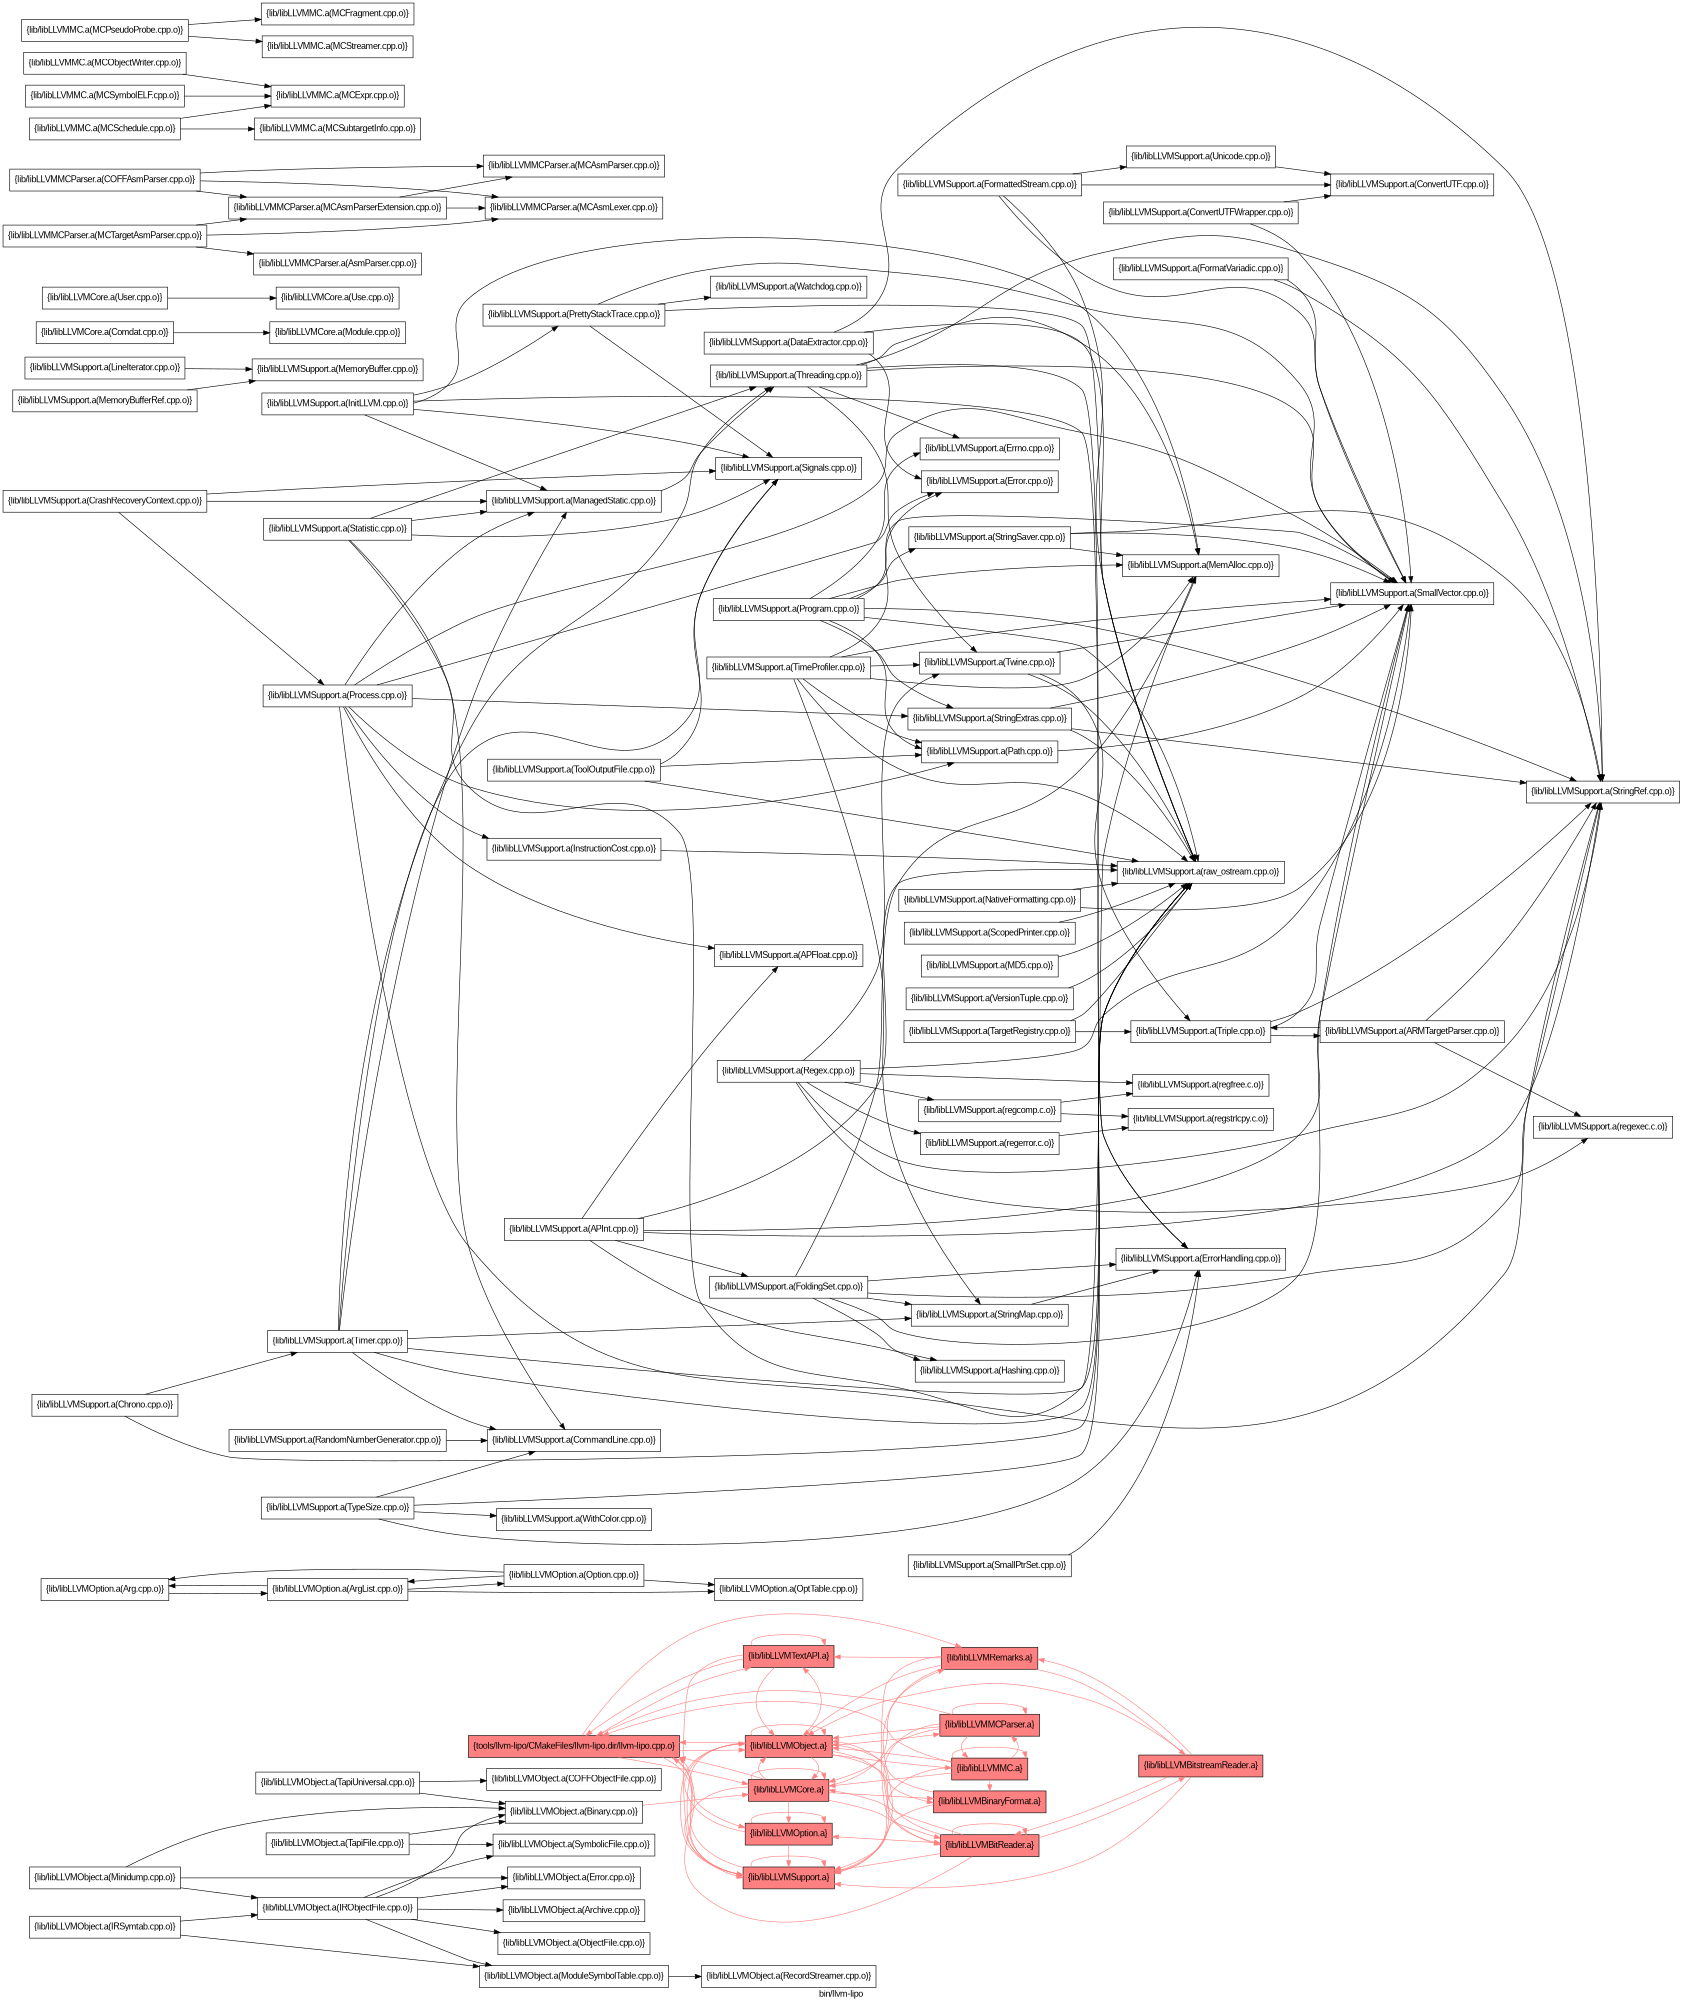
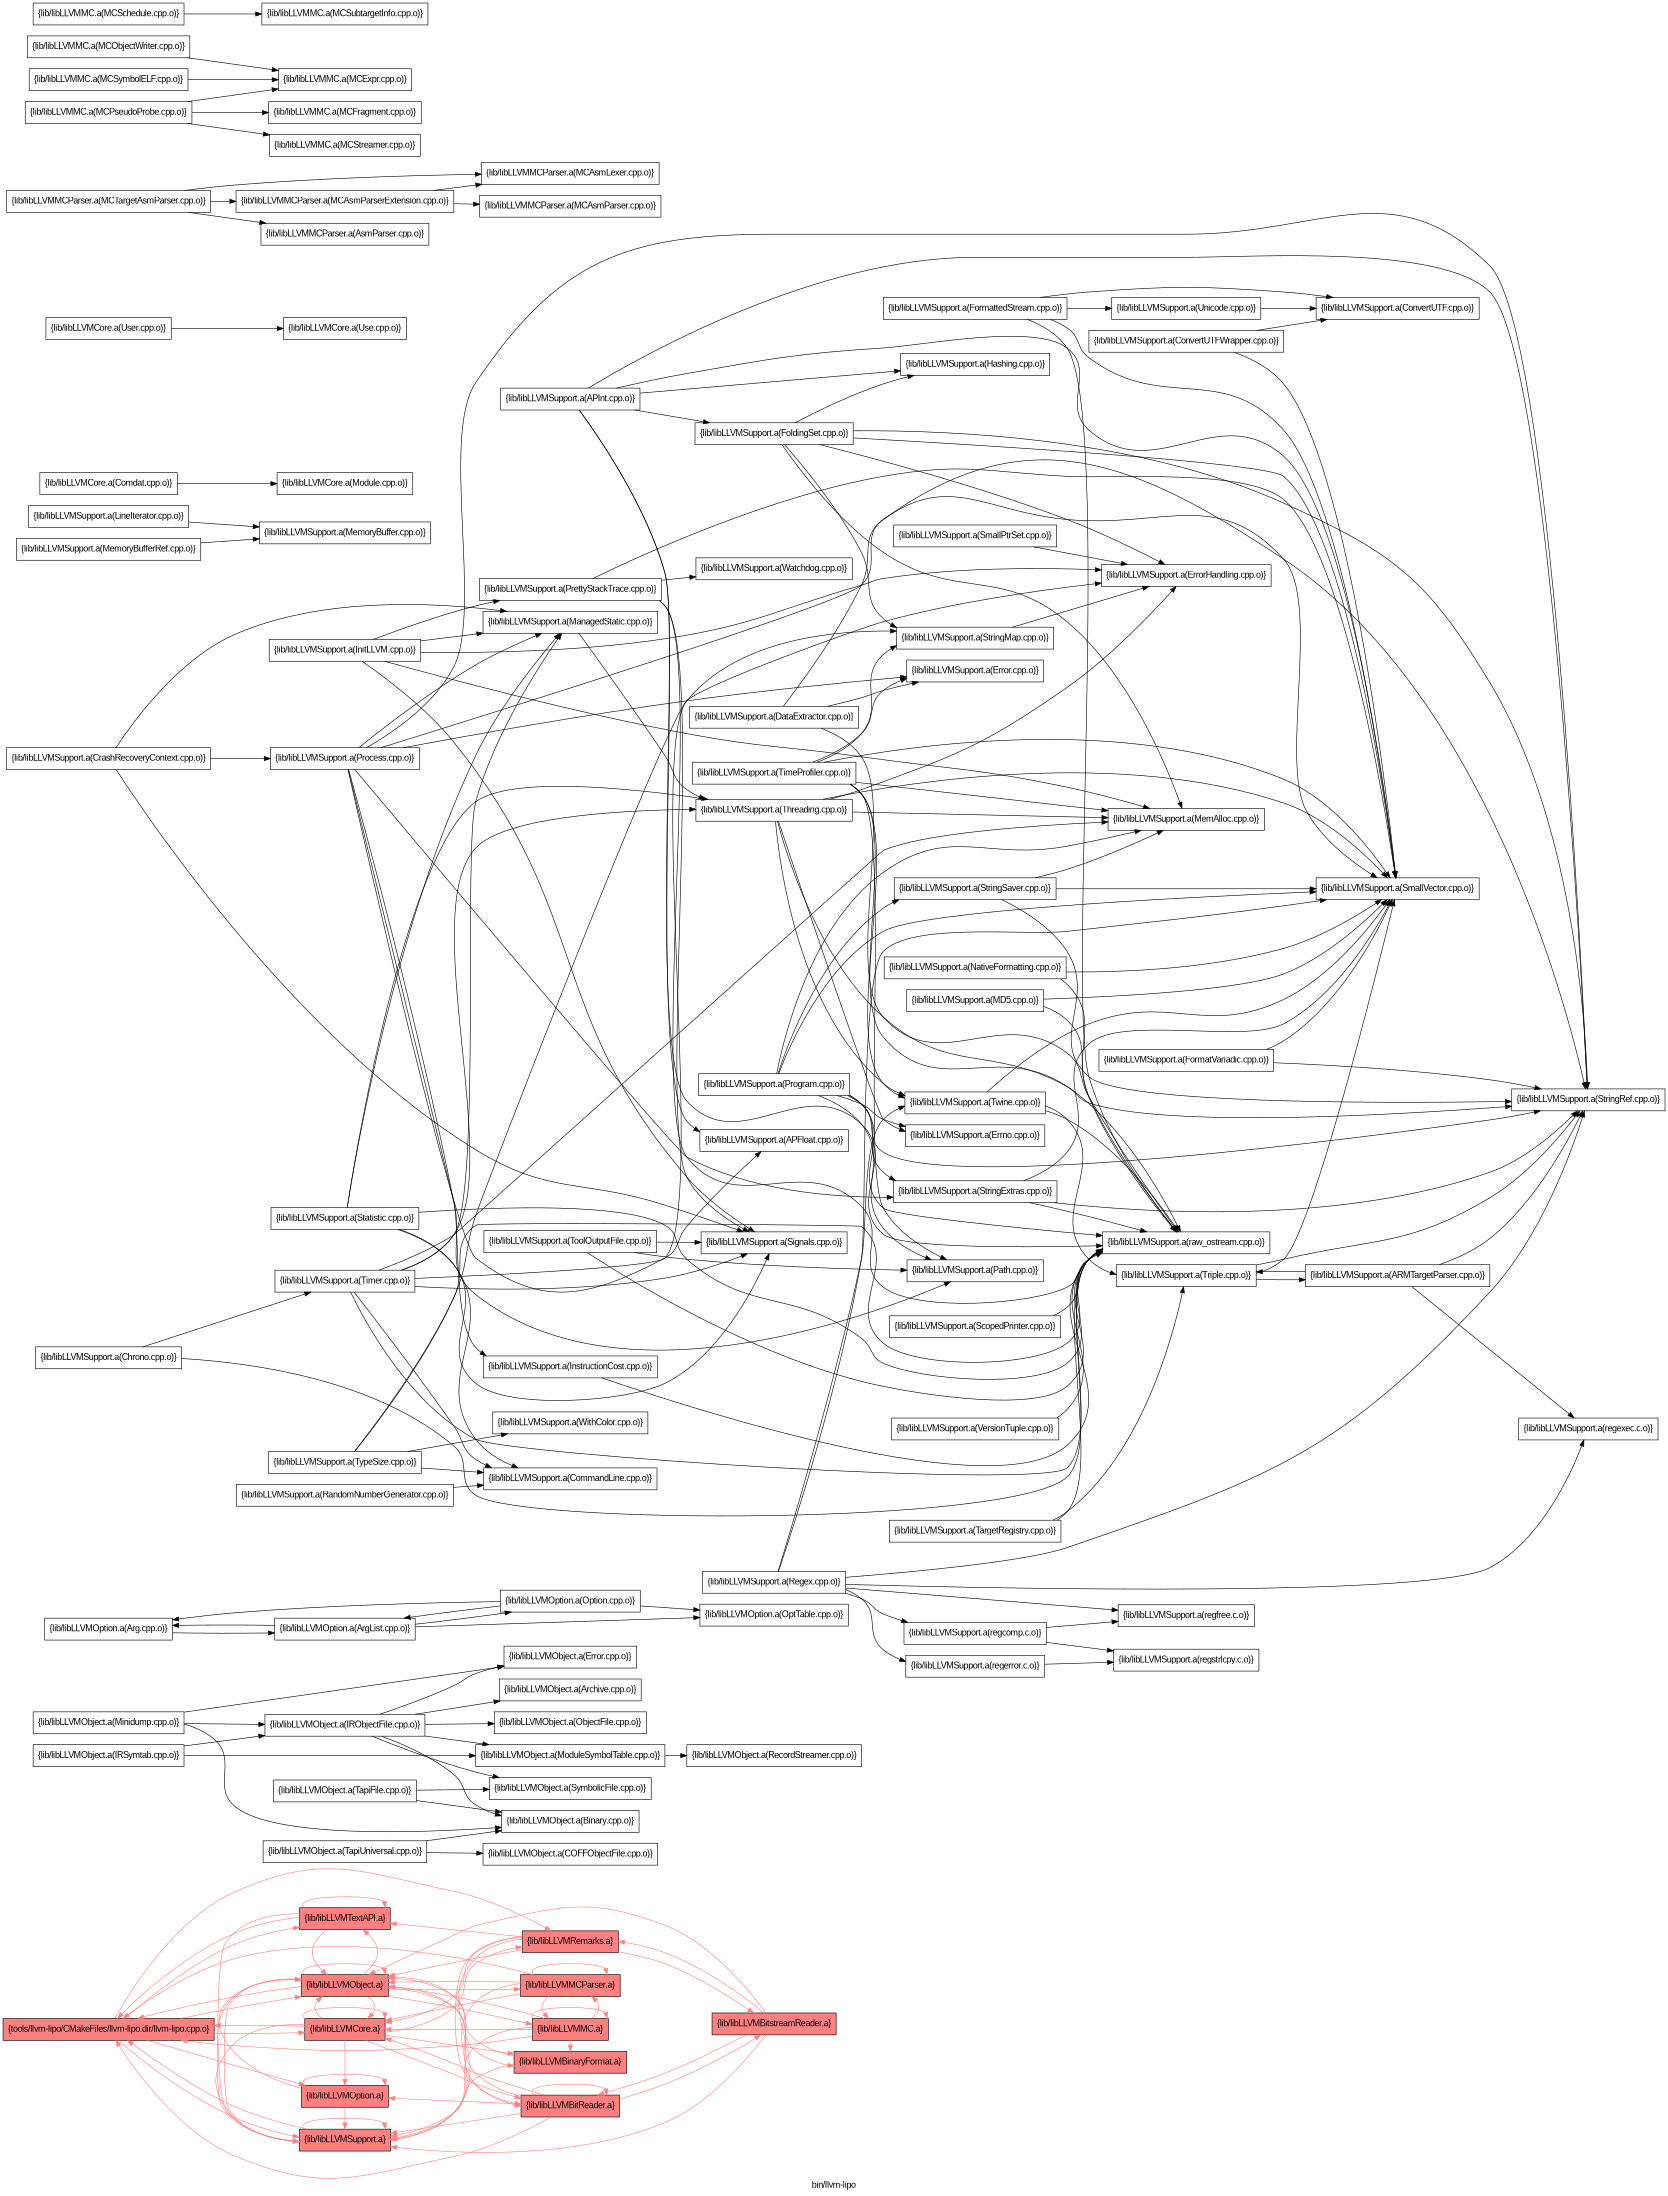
edge "{lib/libLLVMMC.a(MCSchedule.cpp.o)}" -> "{lib/libLLVMMC.a(MCExpr.cpp.o)}": now "{lib/libLLVMMC.a(MCPseudoProbe.cpp.o)}" -> "{lib/libLLVMMC.a(MCExpr.cpp.o)}"
node "{lib/libLLVMMCParser.a(COFFAsmParser.cpp.o)}": removed
edge "{lib/libLLVMSupport.a(Path.cpp.o)}" -> "{lib/libLLVMSupport.a(SmallVector.cpp.o)}": now "{lib/libLLVMSupport.a(MD5.cpp.o)}" -> "{lib/libLLVMSupport.a(SmallVector.cpp.o)}"
edge "{lib/libLLVMObject.a(Binary.cpp.o)}" -> "{lib/libLLVMCore.a}": now "{lib/libLLVMRemarks.a}" -> "{lib/libLLVMCore.a}"
